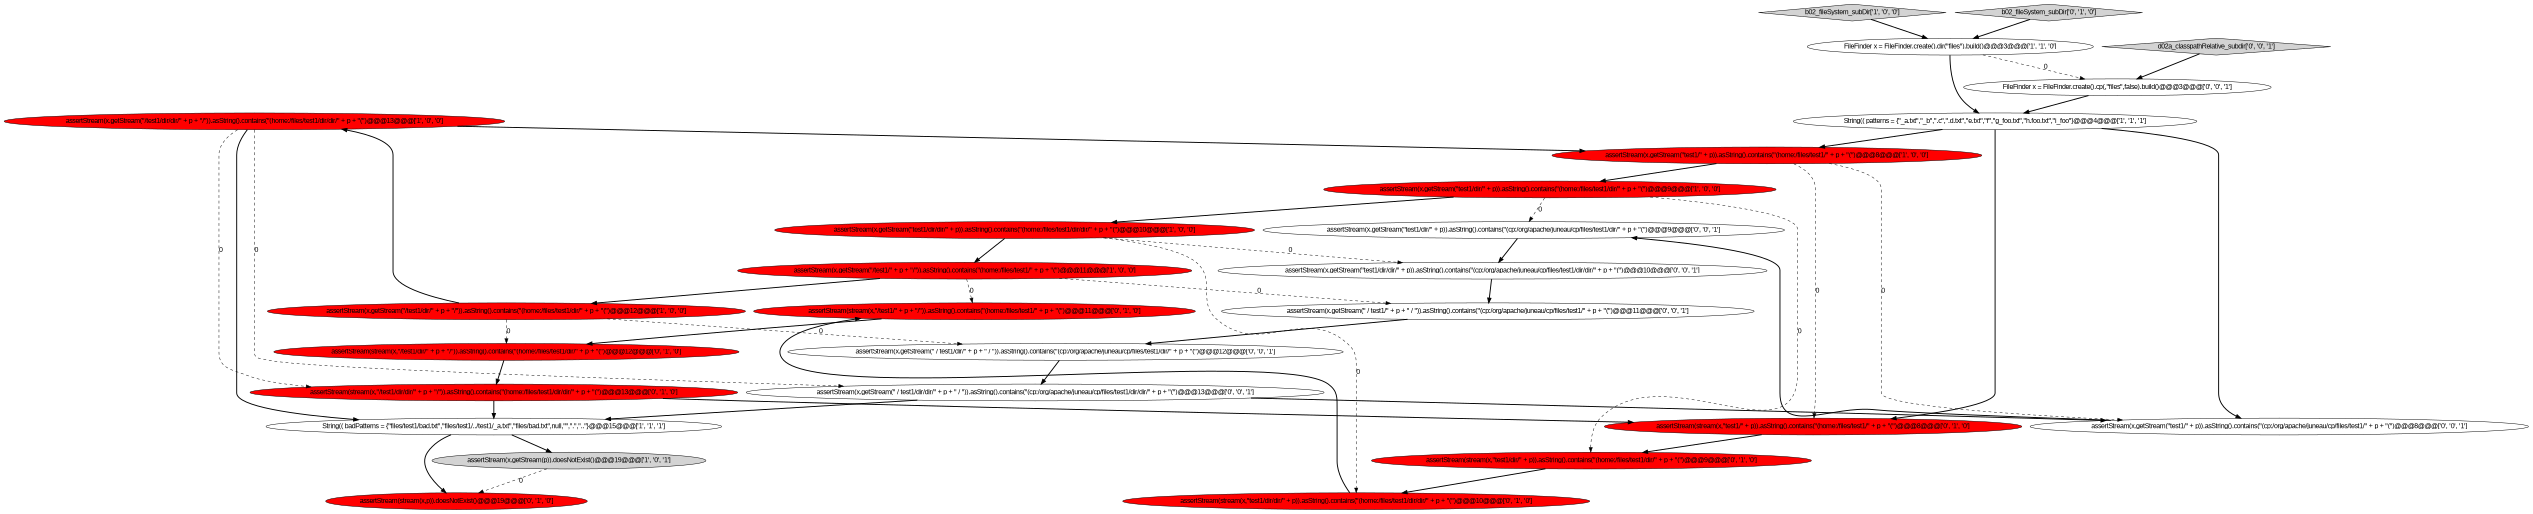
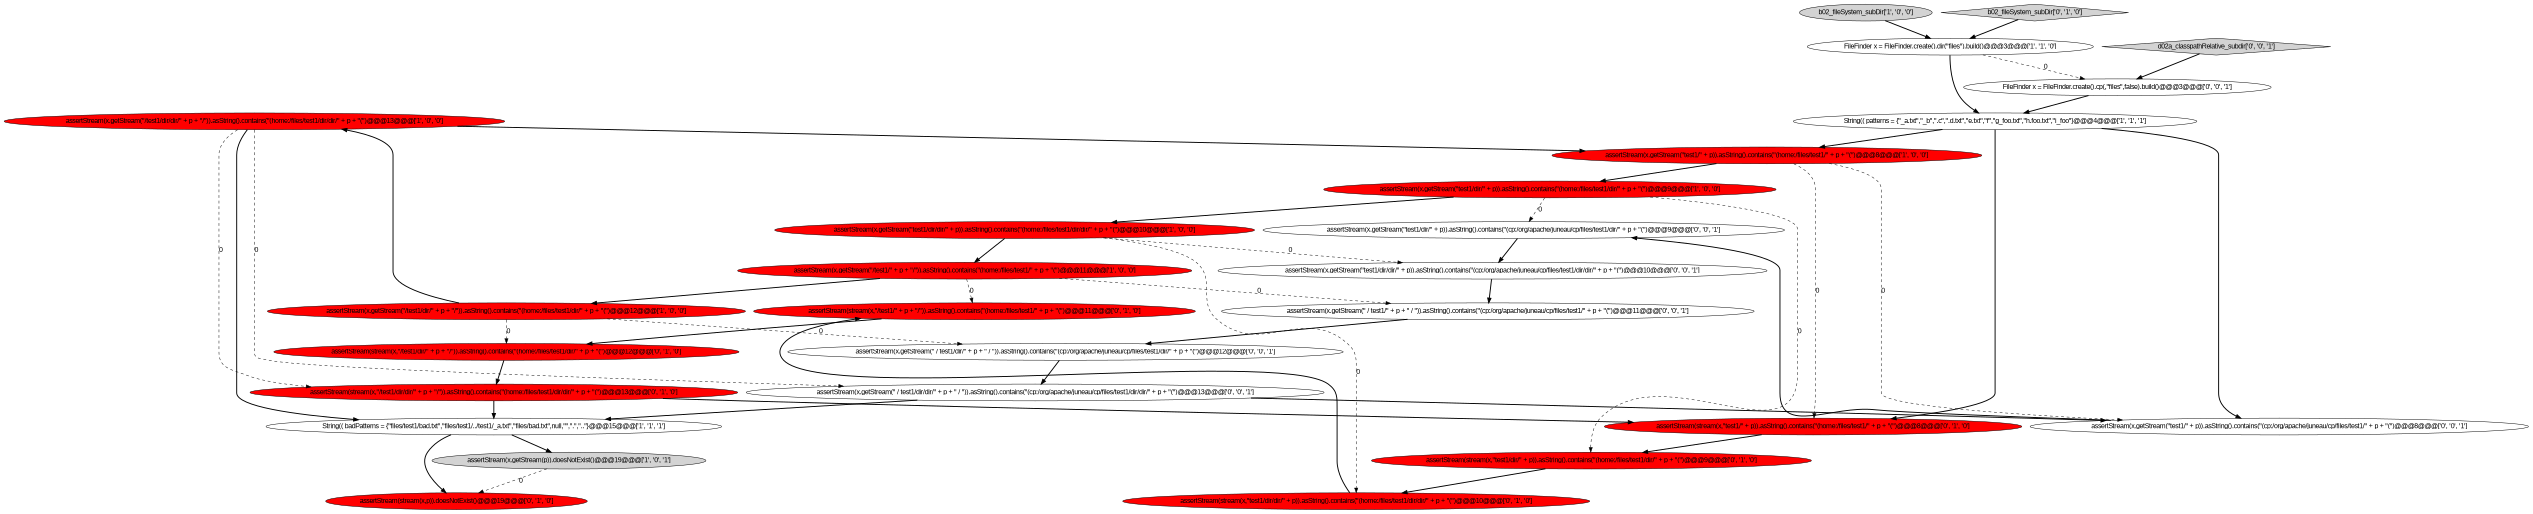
node "b02_fileSystem_subDir['1', '0', '0']": shape diamond -> ellipse
